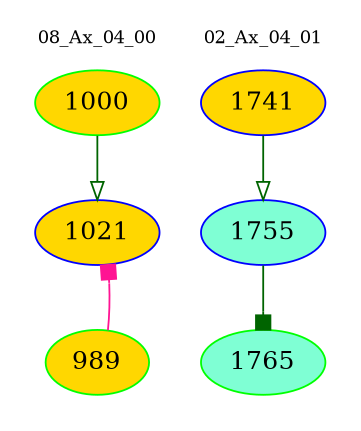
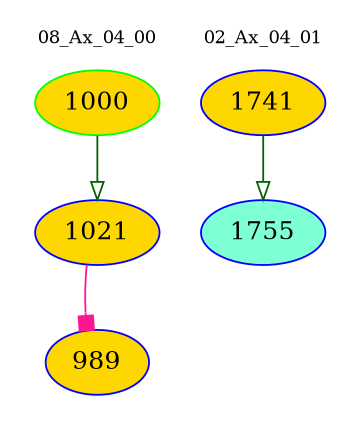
edge "989" -> "1021": reversed
node "989": color green -> blue
node "1765": removed
